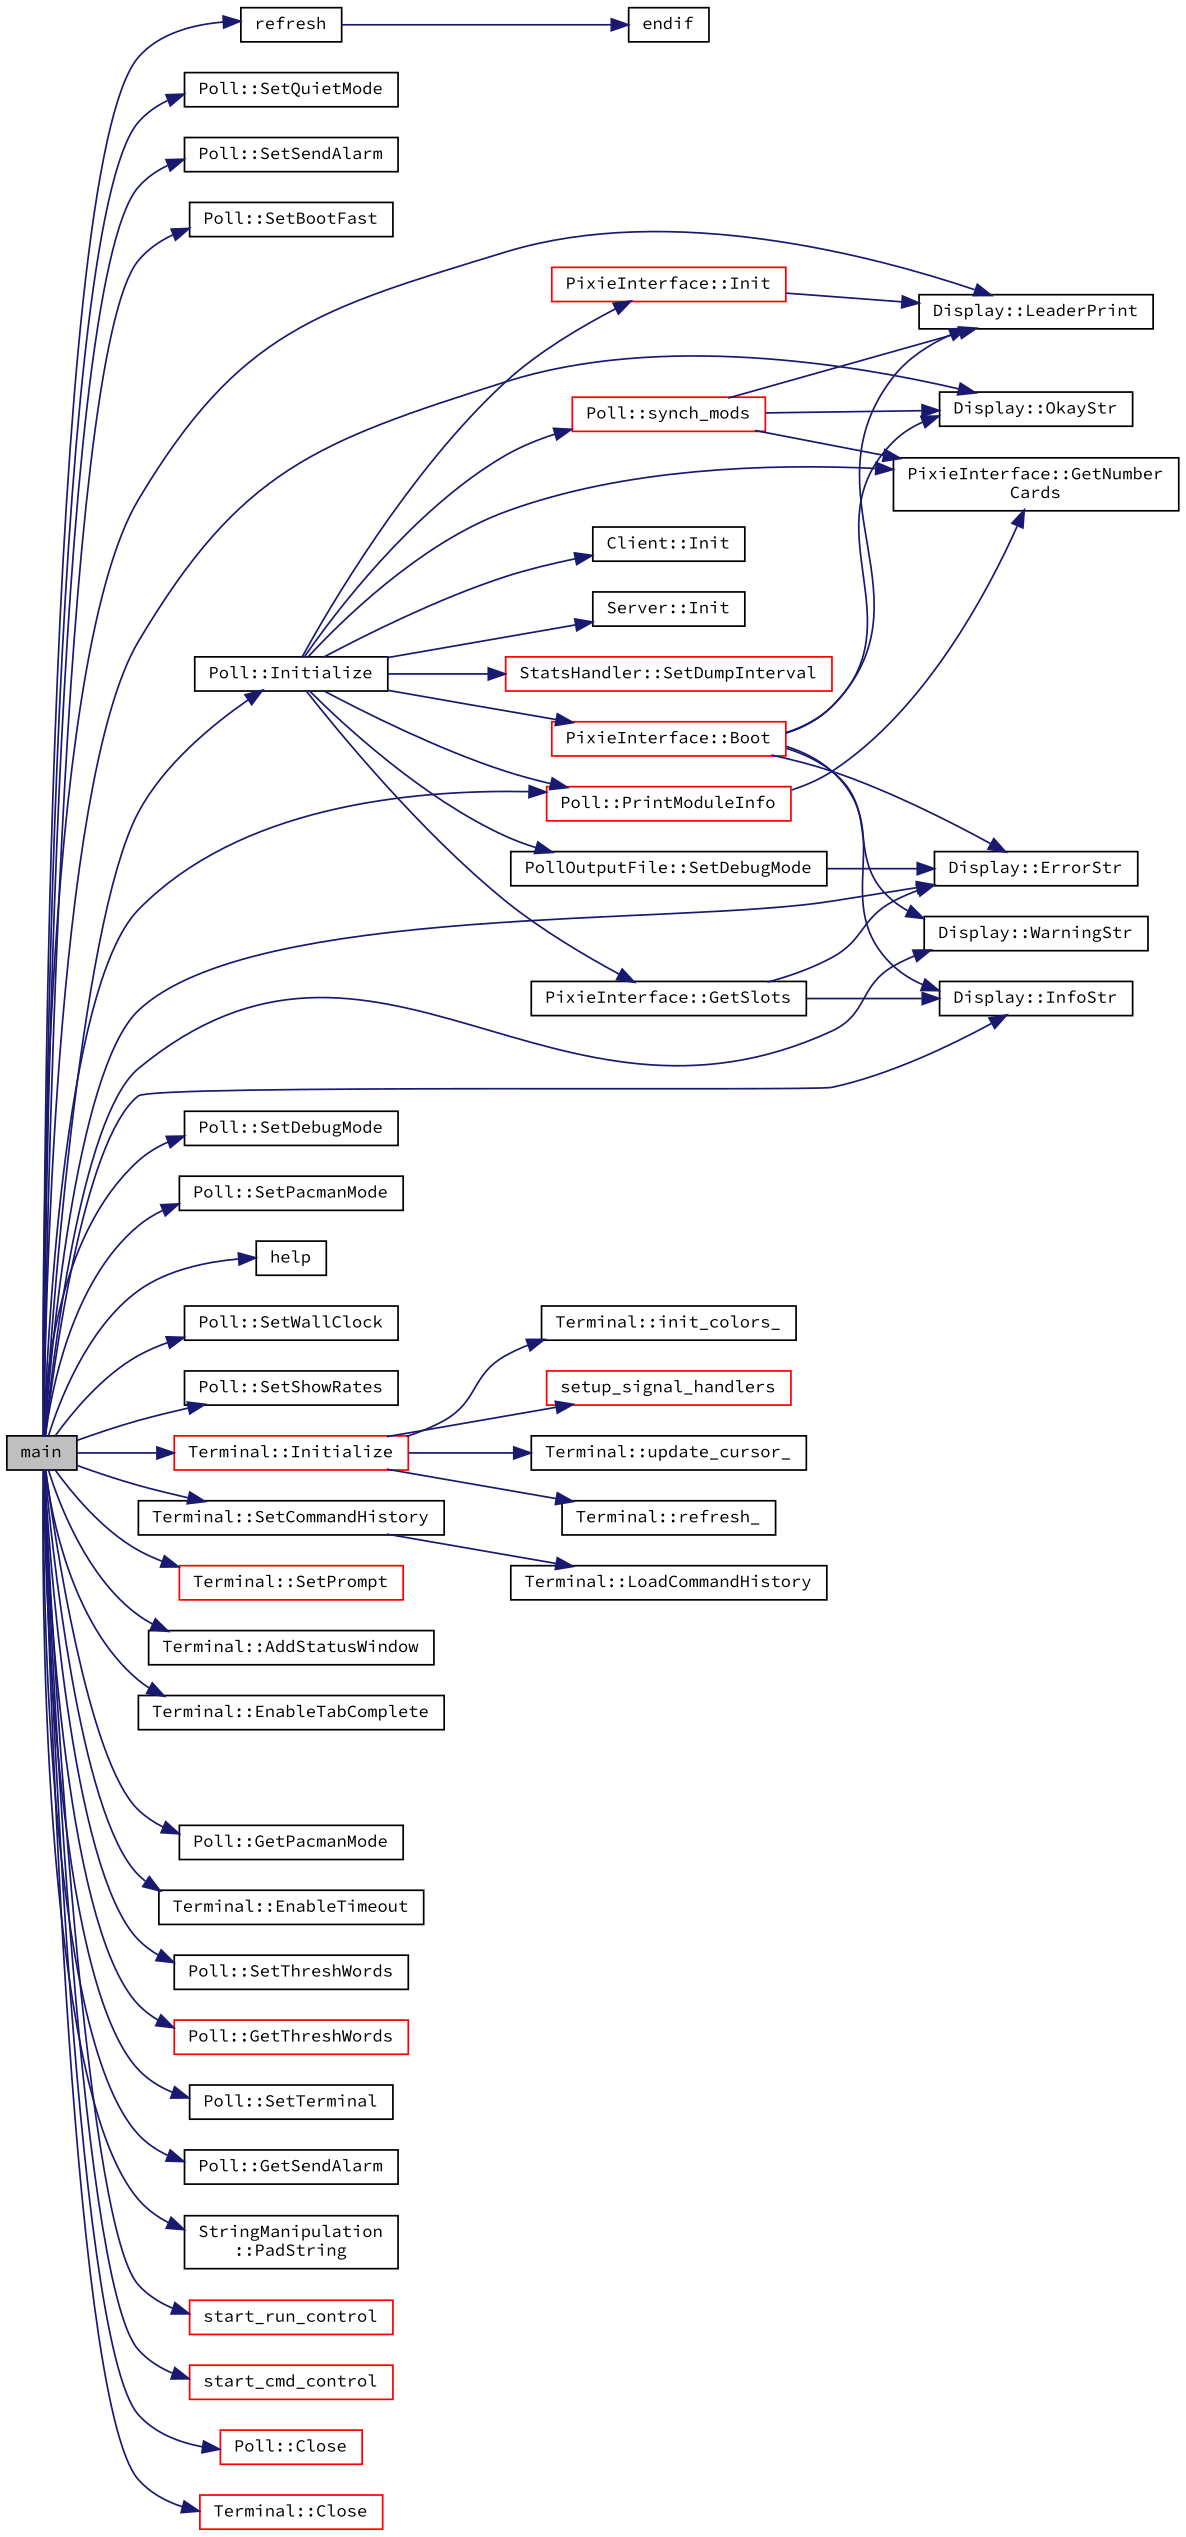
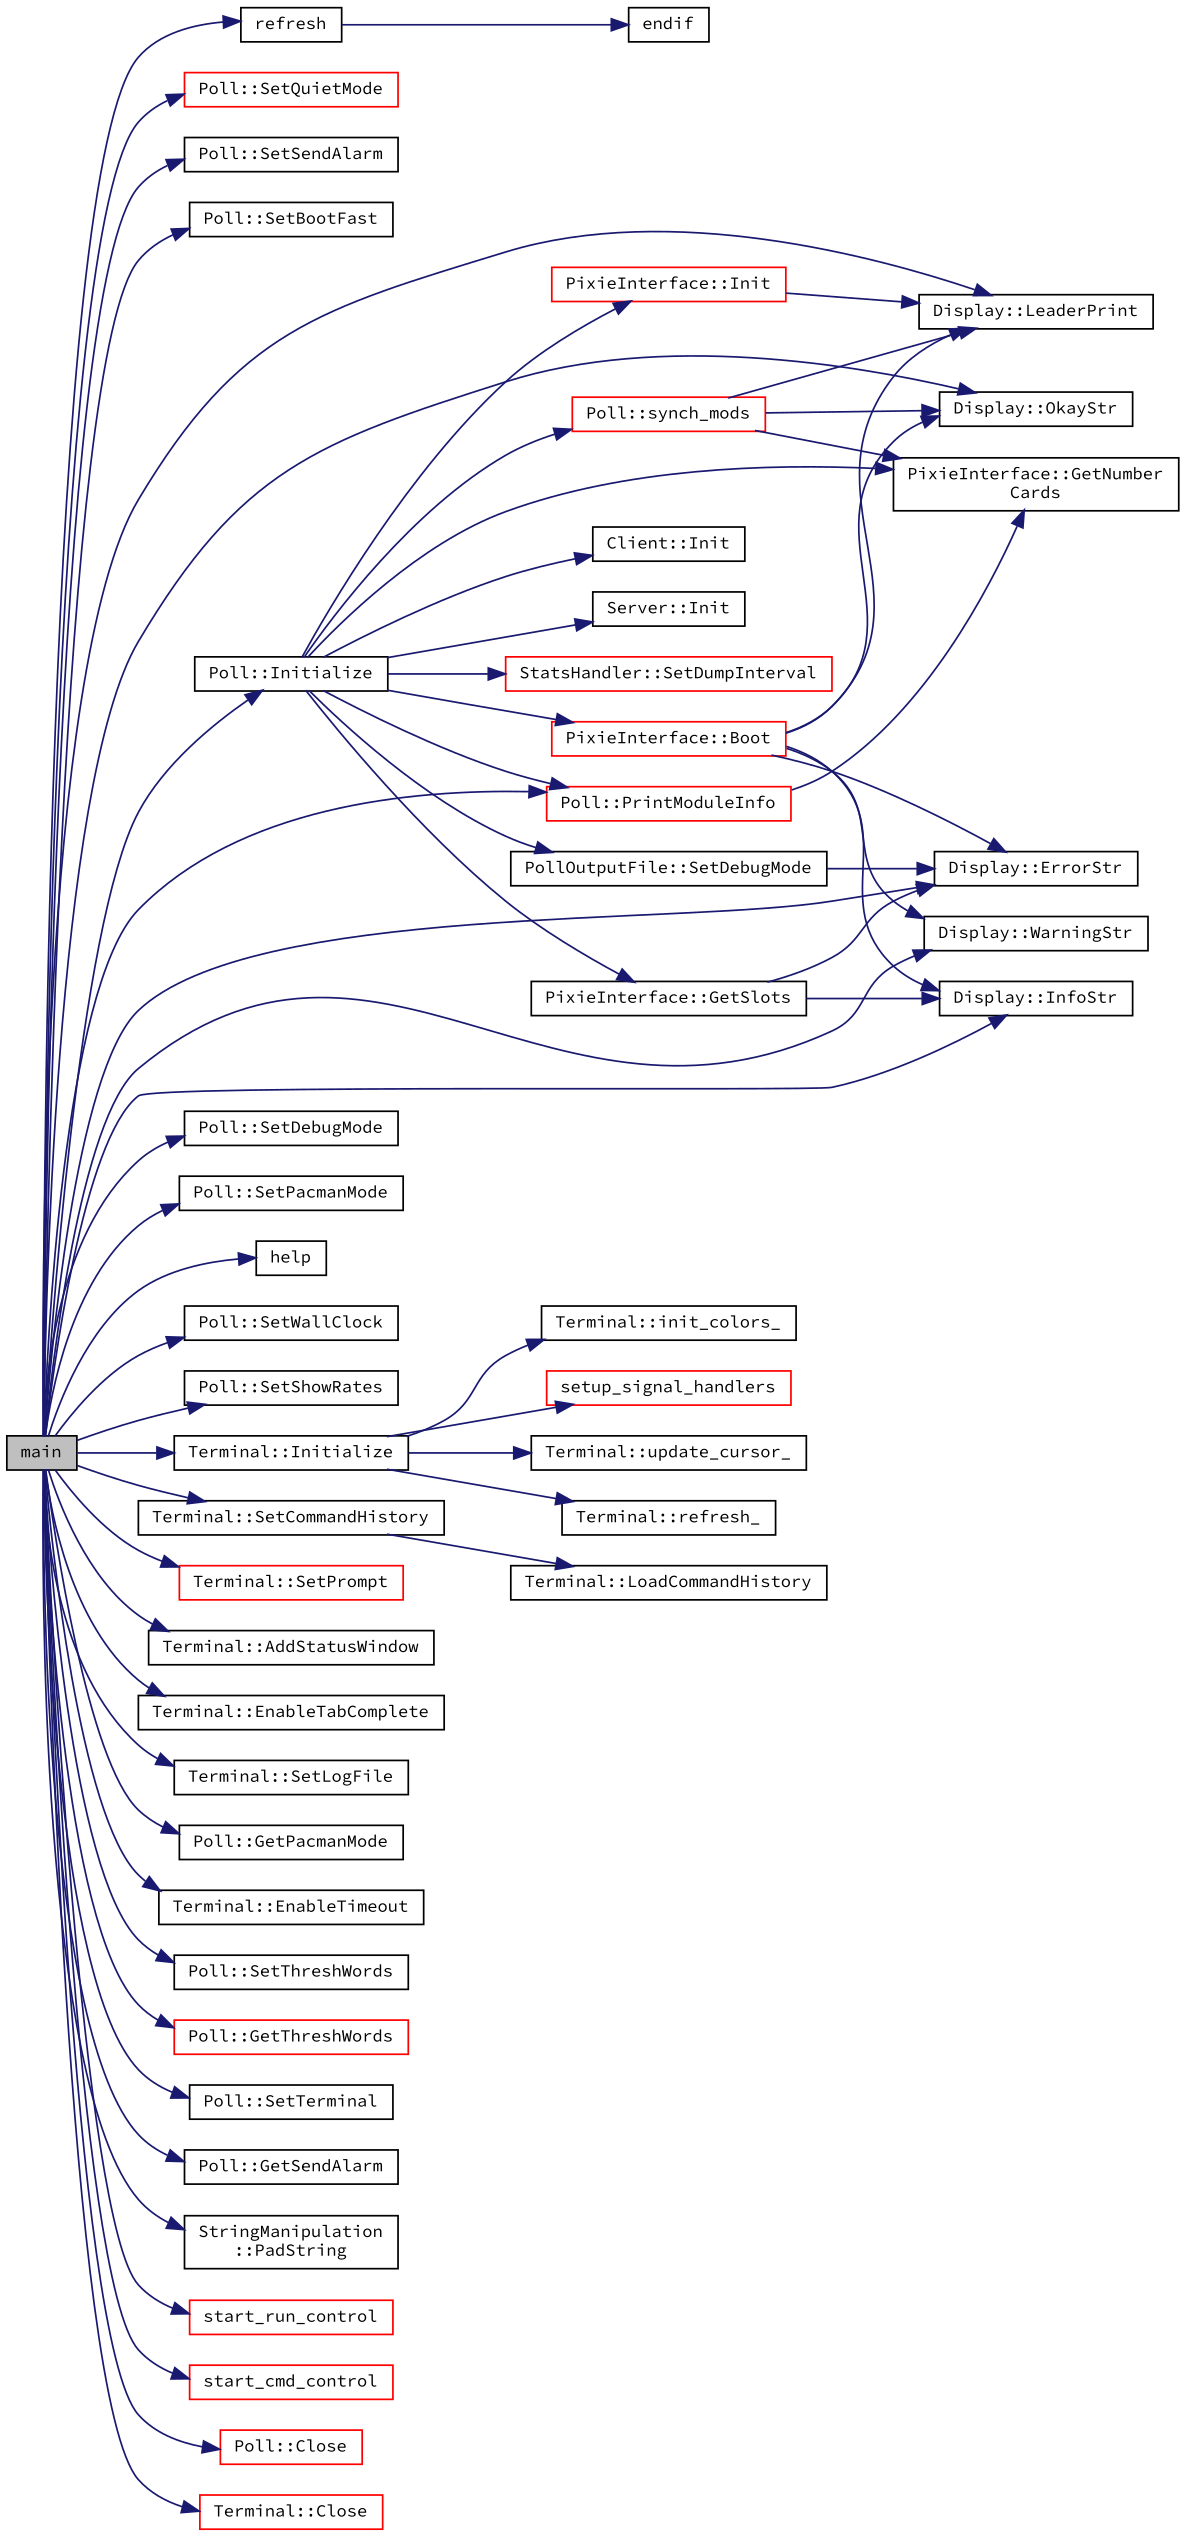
node "Poll::SetQuietMode": color black -> red
node "Terminal::Initialize": color red -> black
node "Terminal::SetLogFile": added
